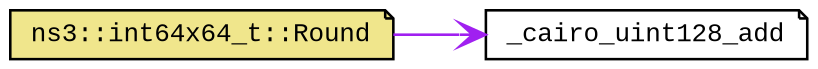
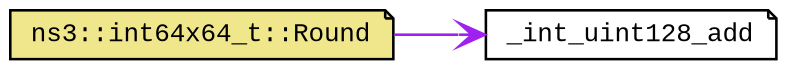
node "_cairo_uint128_add": label "_cairo_uint128_add" -> "_int_uint128_add"
